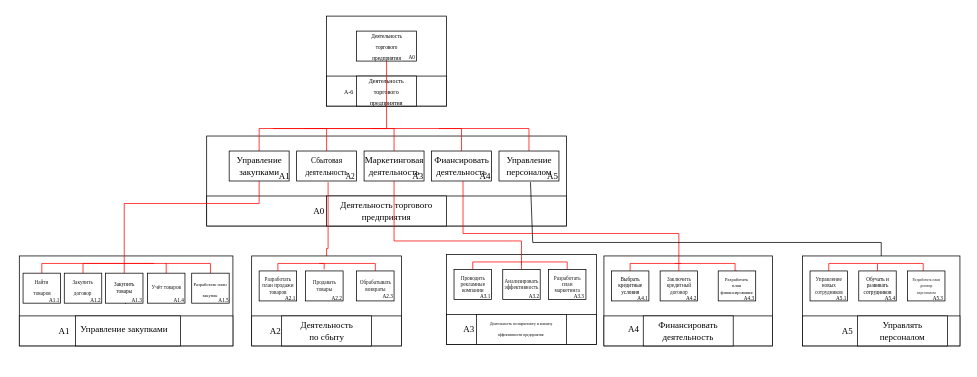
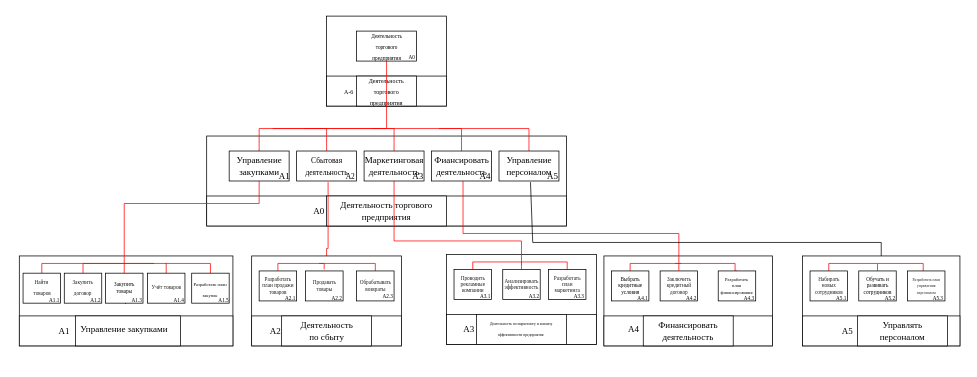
node "Управление новых сотрудников": label "Управление новых сотрудников" -> "Набирать новых сотрудников"
node "Разработать план договор персоналом": label "Разработать план договор персоналом" -> "Разработать план управления персоналом"
node "А5.4": label "А5.4" -> "А5.2"
